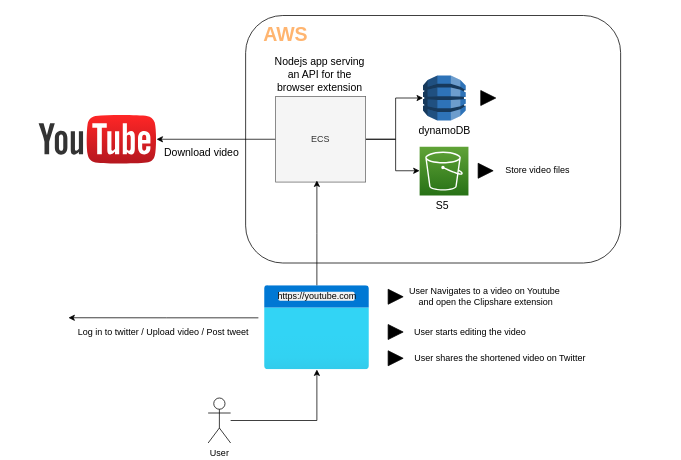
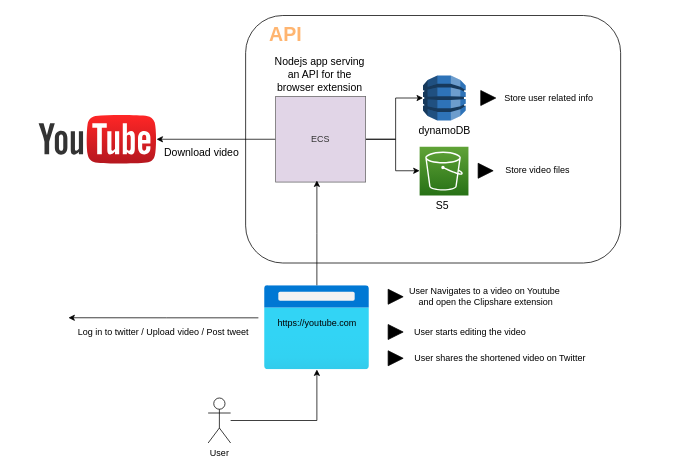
node "AWS": label "AWS" -> "API"
node "Store user related info": added
node "ECS": fillcolor #f5f5f5 -> #e1d5e7
node "https://youtube.com": moved (317, 296) -> (317, 322)
